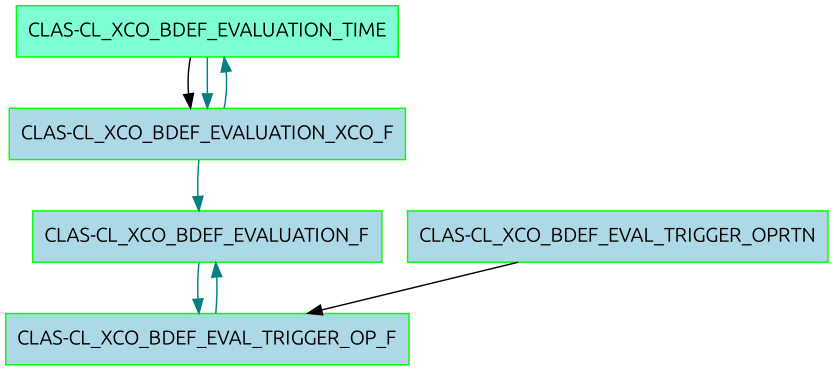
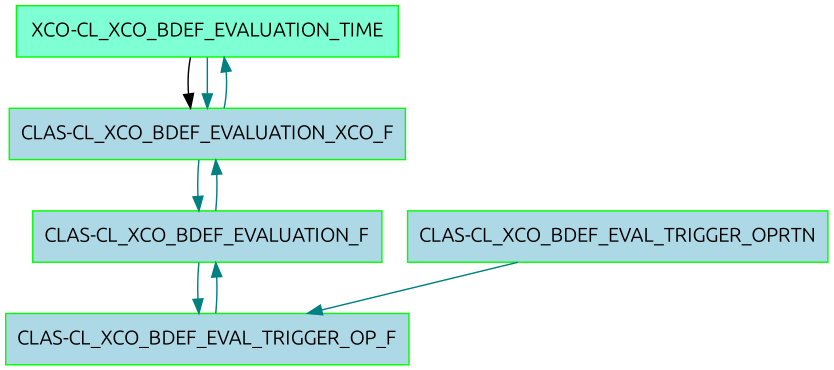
node "CLAS-CL_XCO_BDEF_EVALUATION_TIME": label "CLAS-CL_XCO_BDEF_EVALUATION_TIME" -> "XCO-CL_XCO_BDEF_EVALUATION_TIME"
edge "CLAS-CL_XCO_BDEF_EVALUATION_F" -> "CLAS-CL_XCO_BDEF_EVALUATION_XCO_F": added
edge "CLAS-CL_XCO_BDEF_EVAL_TRIGGER_OPRTN" -> "CLAS-CL_XCO_BDEF_EVAL_TRIGGER_OP_F": color black -> teal
